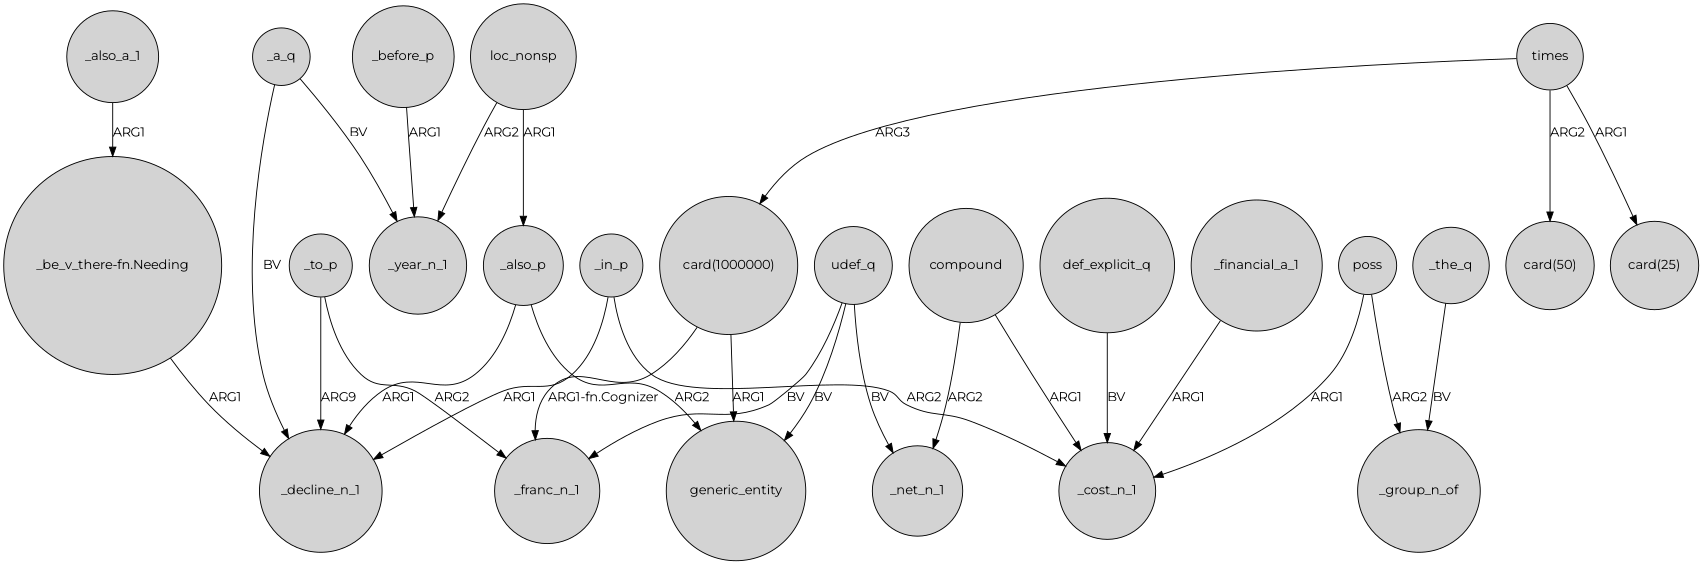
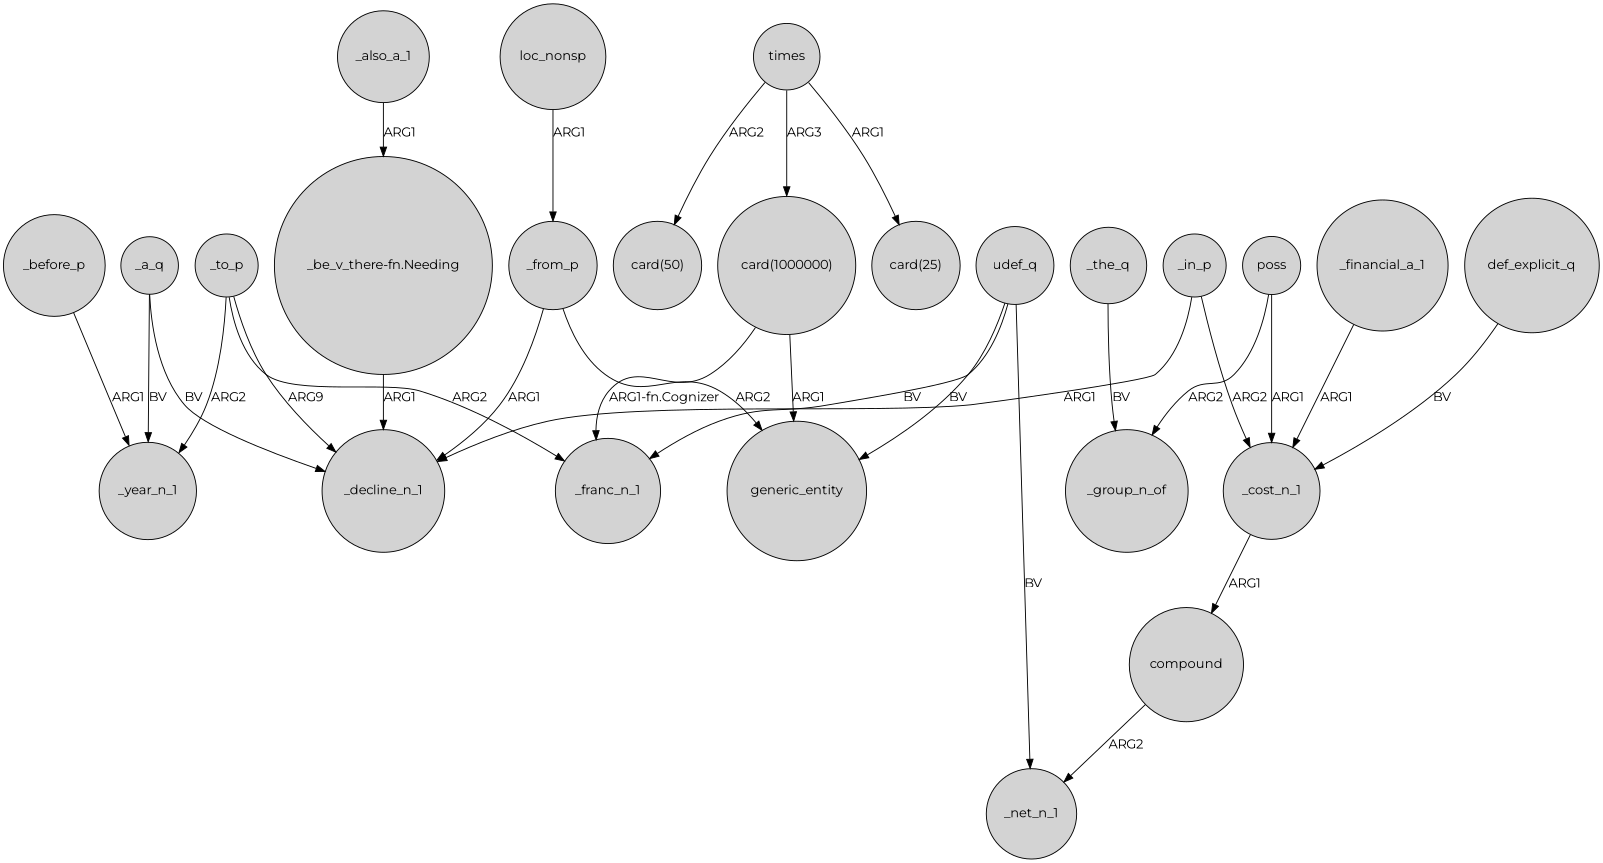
edge "loc_nonsp" -> "_year_n_1": now "_to_p" -> "_year_n_1"
node "_also_p": label "_also_p" -> "_from_p"
edge "compound" -> "_cost_n_1": reversed
